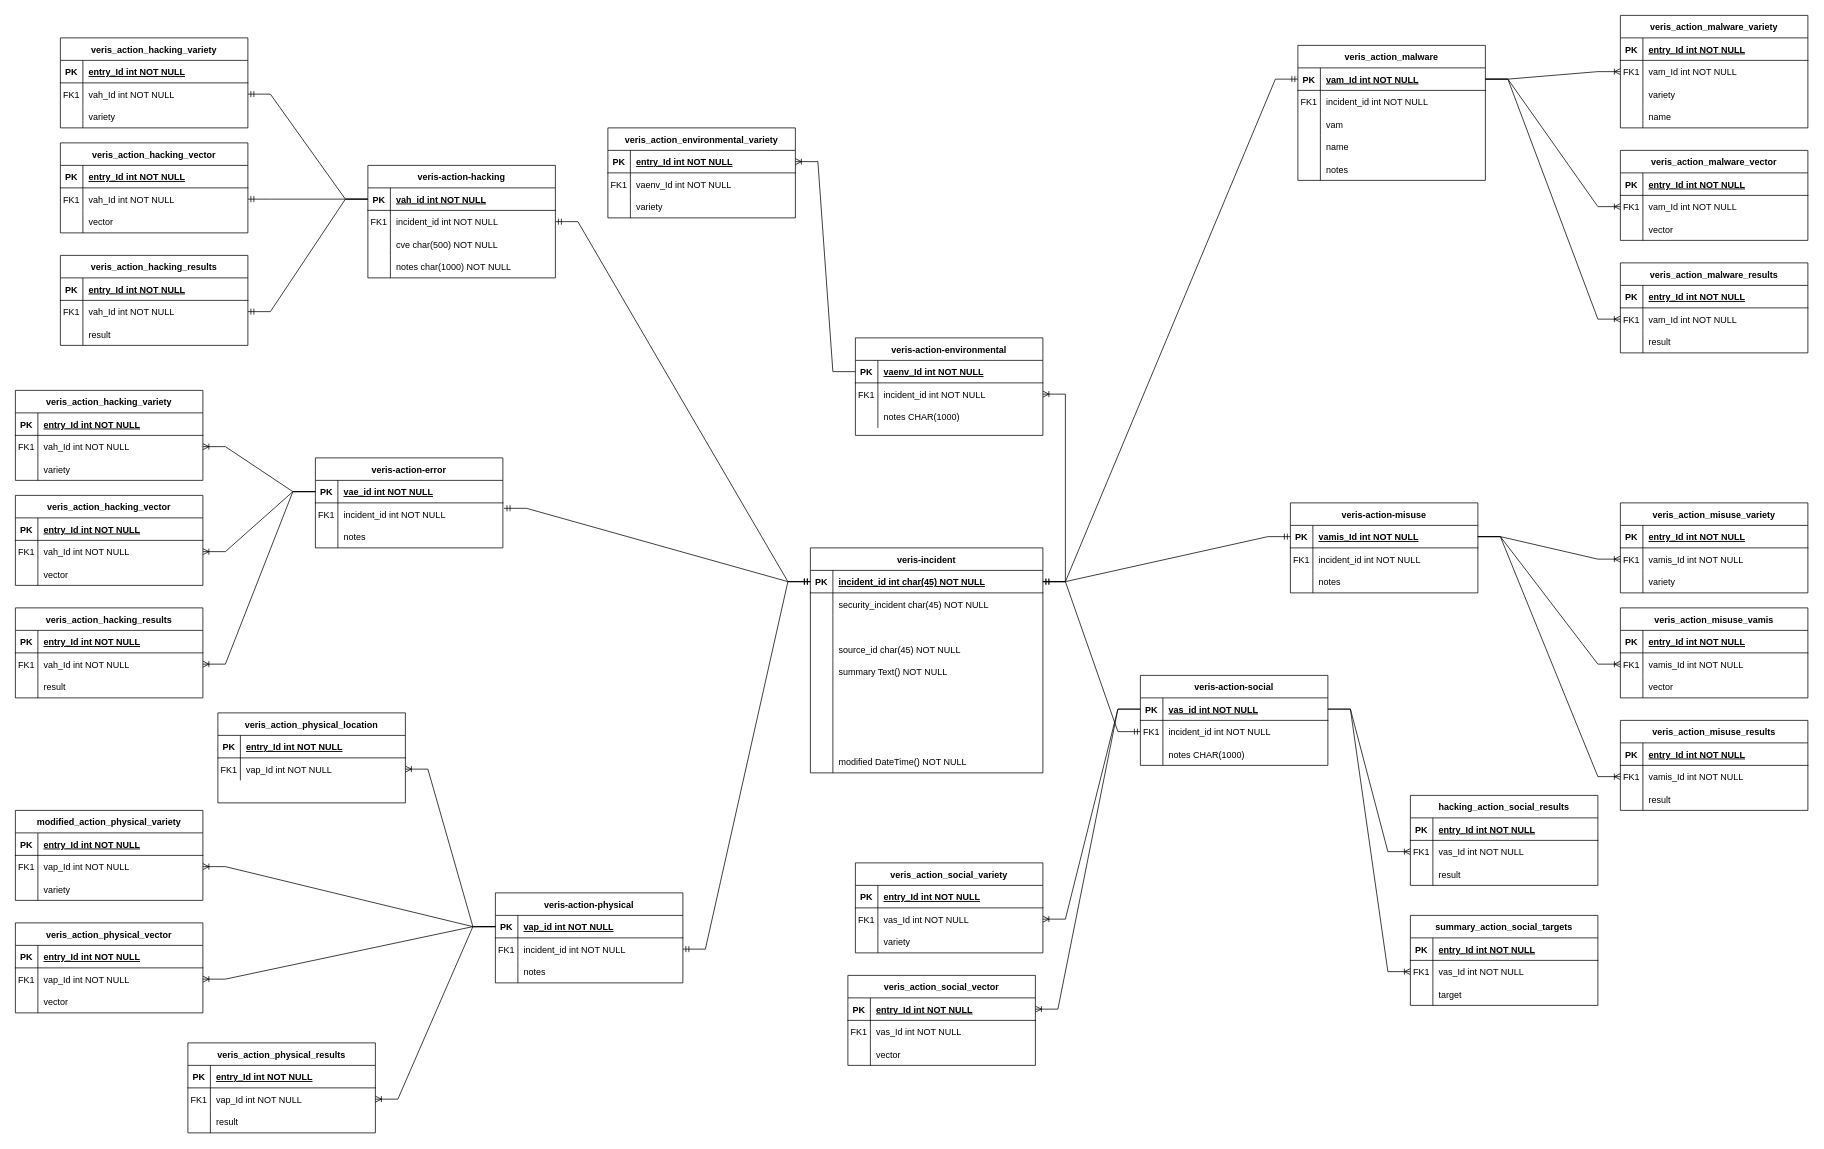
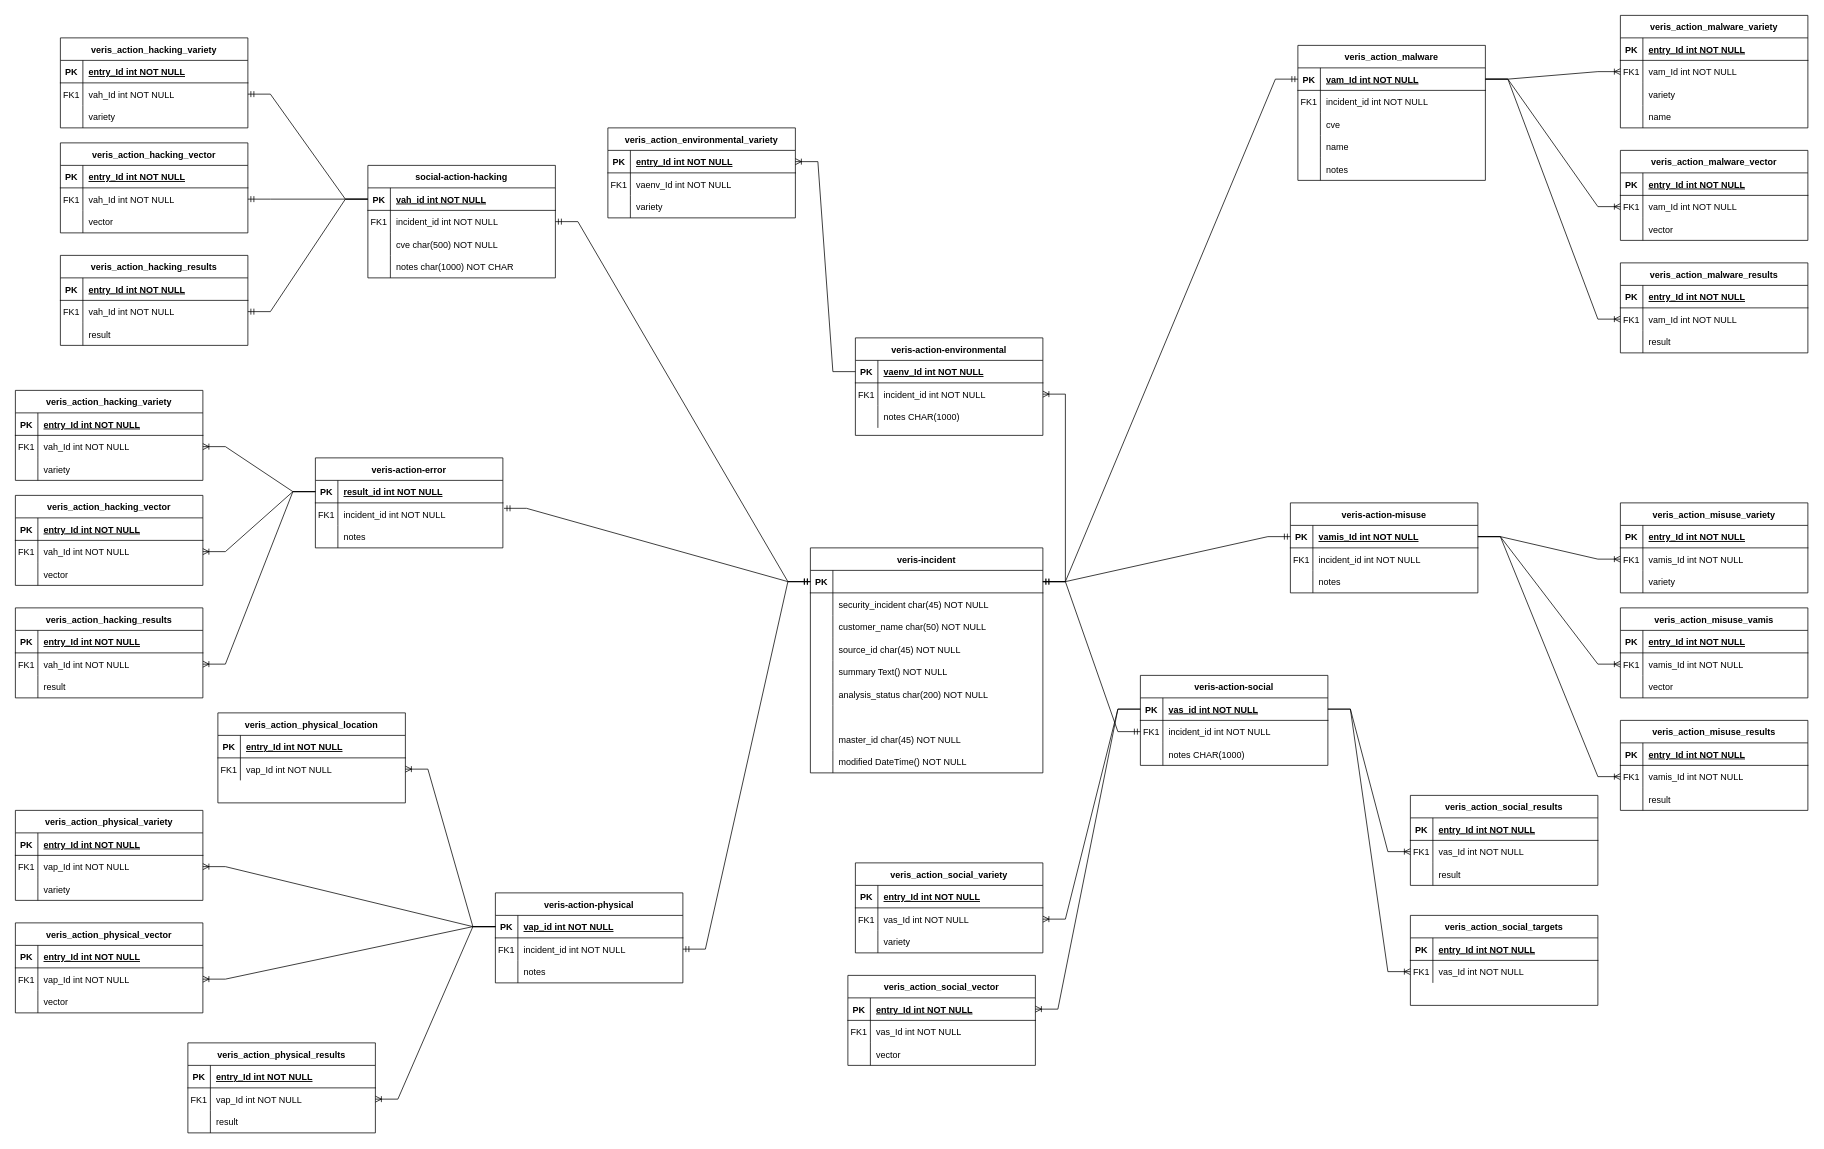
node "vam": label "vam" -> "cve"
node "veris-action-hacking": label "veris-action-hacking" -> "social-action-hacking"
node "notes char(1000) NOT NULL": label "notes char(1000) NOT NULL" -> "notes char(1000) NOT CHAR"
node "vae_id int NOT NULL": label "vae_id int NOT NULL" -> "result_id int NOT NULL"
node "incident_id int char(45) NOT NULL": removed
node "customer_name char(50) NOT NULL": added
node "analysis_status char(200) NOT NULL": added
node "master_id char(45) NOT NULL": added
node "hacking_action_social_results": label "hacking_action_social_results" -> "veris_action_social_results"
node "modified_action_physical_variety": label "modified_action_physical_variety" -> "veris_action_physical_variety"
node "summary_action_social_targets": label "summary_action_social_targets" -> "veris_action_social_targets"
node "target": removed
